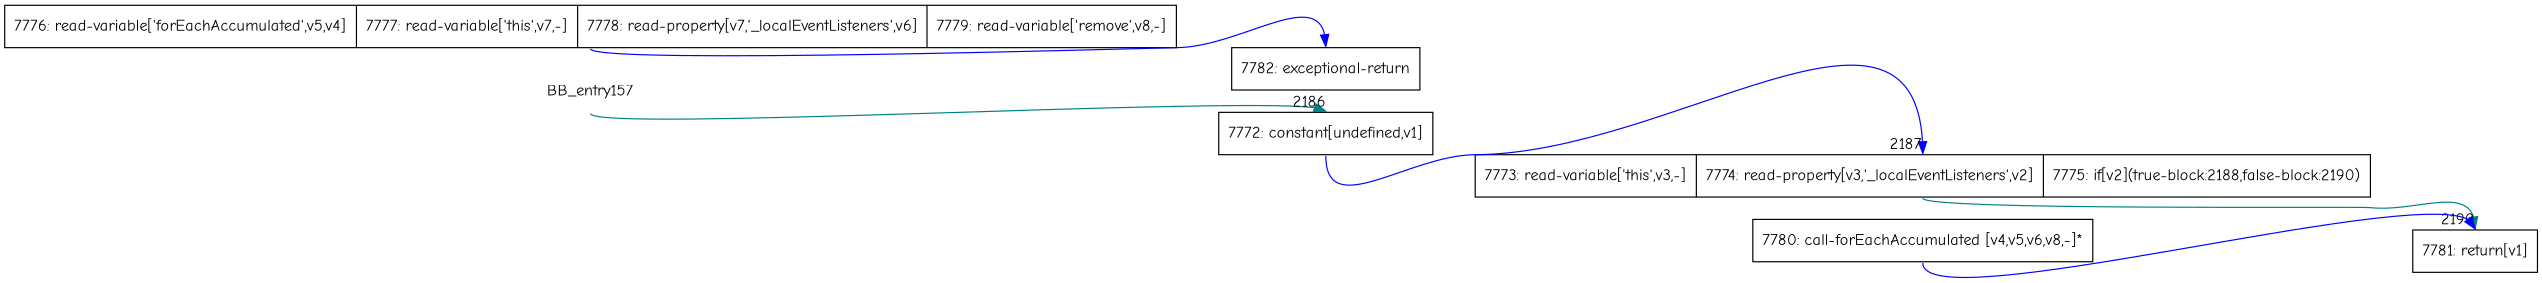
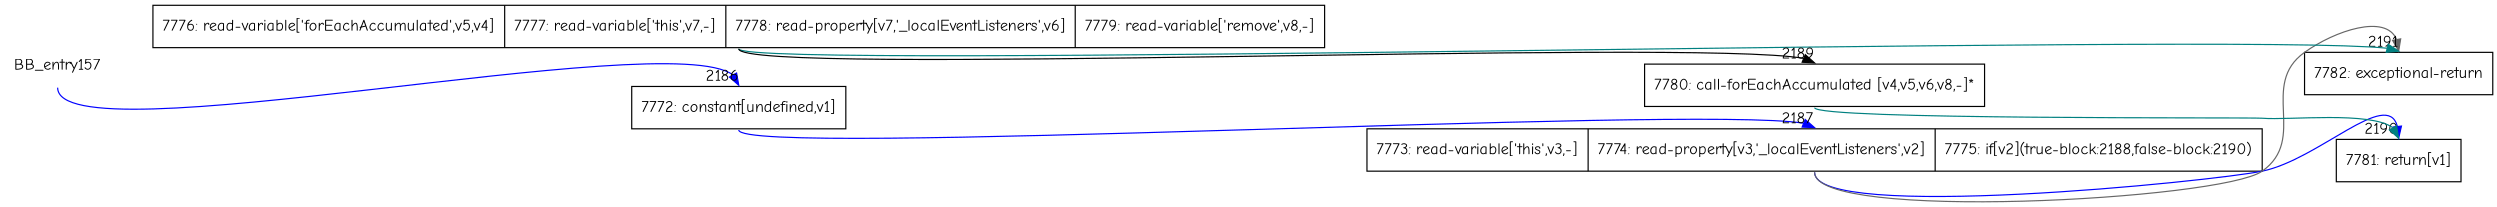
edge "7776: read-variable['forEachAccumulated',v5,v4]" -> "7782: exceptional-return": color blue -> teal
edge "7776: read-variable['forEachAccumulated',v5,v4]" -> "7780: call-forEachAccumulated [v4,v5,v6,v8,-]*": added
edge "BB_entry157" -> "7772: constant[undefined,v1]": color teal -> blue
edge "7773: read-variable['this',v3,-]" -> "7782: exceptional-return": added
edge "7773: read-variable['this',v3,-]" -> "7781: return[v1]": color teal -> blue
edge "7780: call-forEachAccumulated [v4,v5,v6,v8,-]*" -> "7781: return[v1]": color blue -> teal
